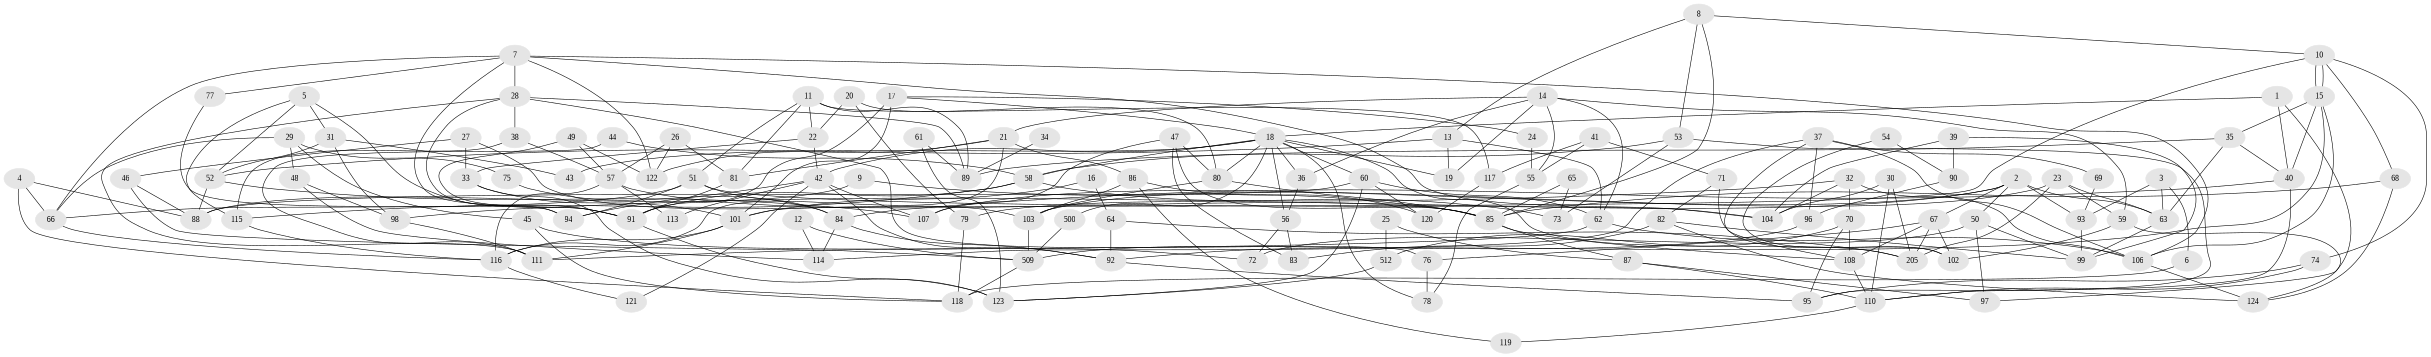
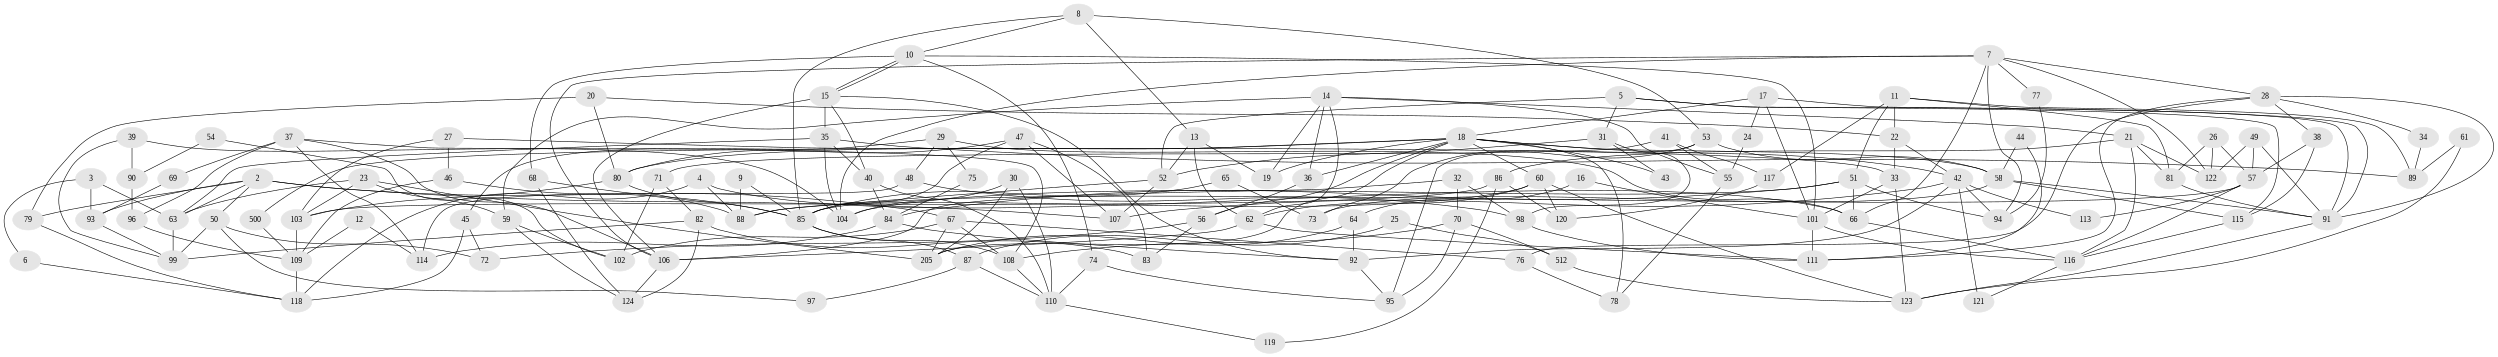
node "1": removed
edge "28" -- "89": now "28" -- "34"
edge "32" -- "104": now "35" -- "104"
node "509": label "509" -> "109"
